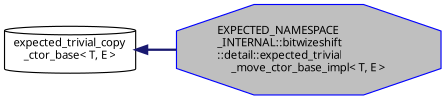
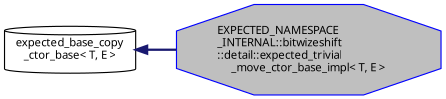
node "expected_trivial_copy _ctor_base< T, E >": label "expected_trivial_copy _ctor_base< T, E >" -> "expected_base_copy _ctor_base< T, E >"
